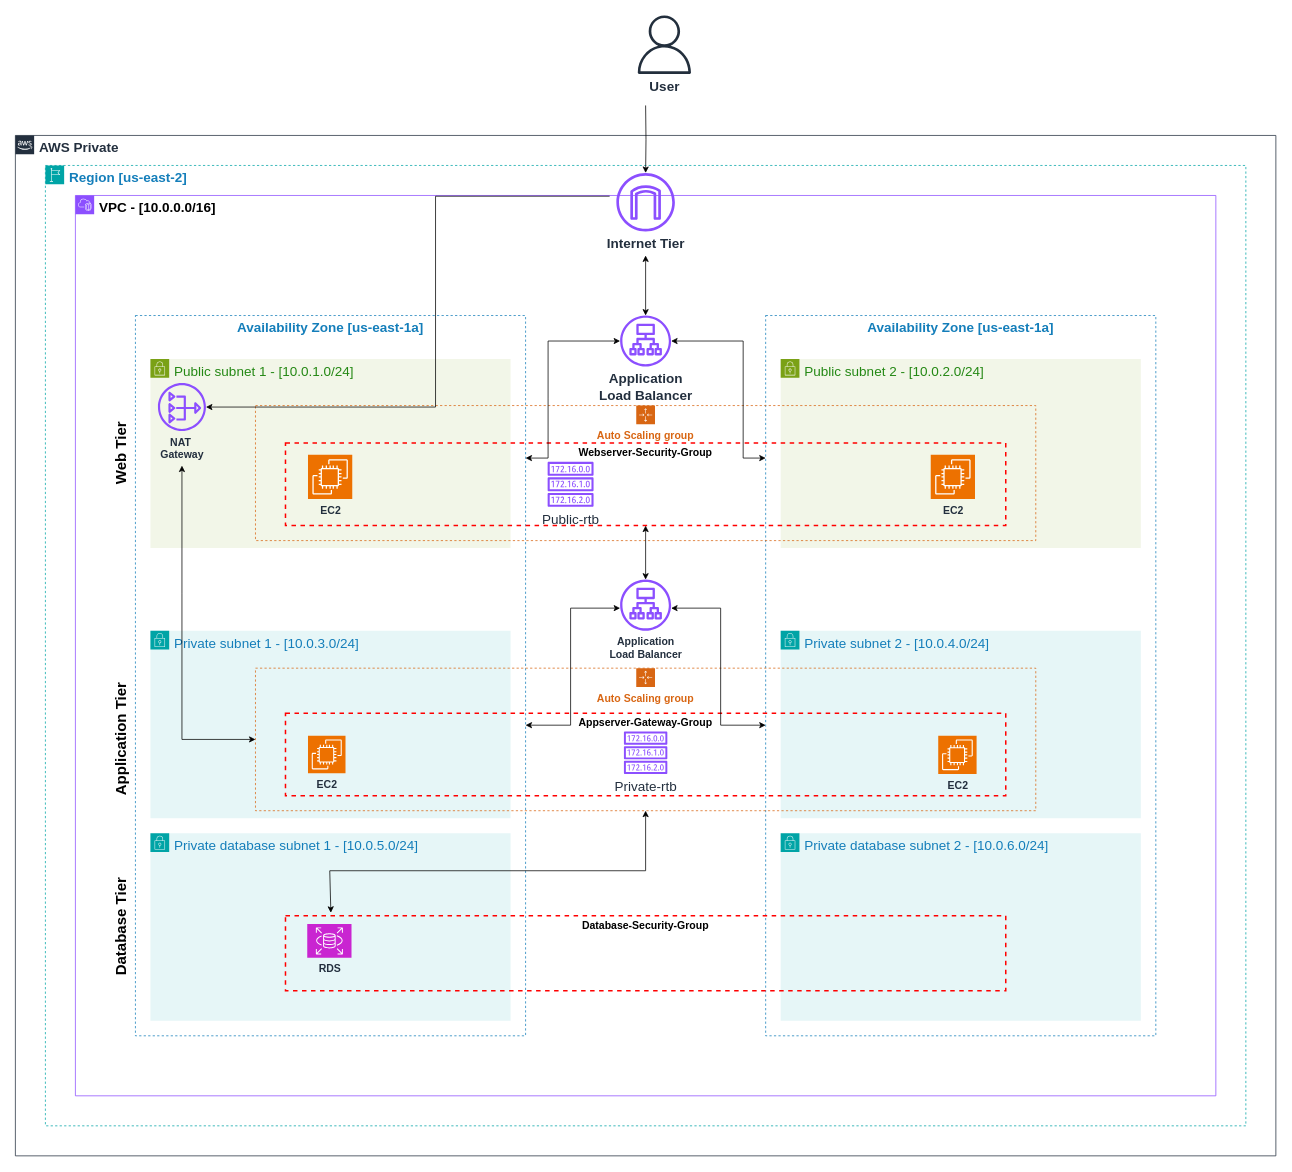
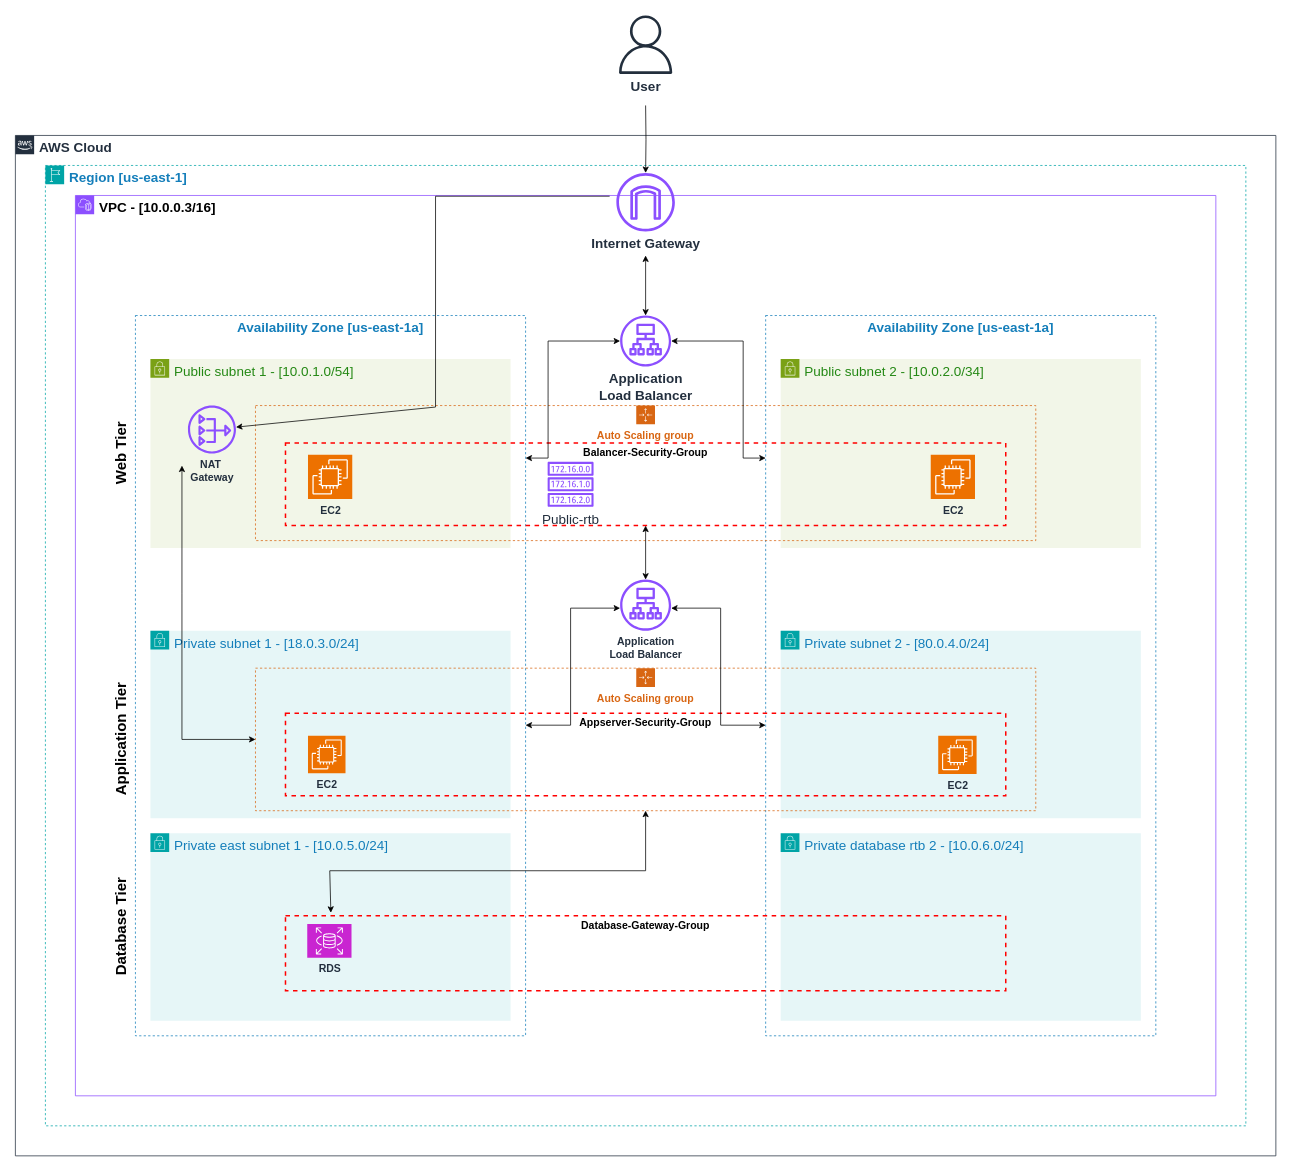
node "User": moved (664, 45) -> (645, 45)
node "AWS Private": label "AWS Private" -> "AWS Cloud"
node "Region [us-east-2]": label "Region [us-east-2]" -> "Region [us-east-1]"
node "VPC - [10.0.0.0/16]": label "VPC - [10.0.0.0/16]" -> "VPC - [10.0.0.3/16]"
node "Internet Tier": label "Internet Tier" -> "Internet Gateway"
node "Public subnet 1 - [10.0.1.0/24]": label "Public subnet 1 - [10.0.1.0/24]" -> "Public subnet 1 - [10.0.1.0/54]"
node "Public subnet 2 - [10.0.2.0/24]": label "Public subnet 2 - [10.0.2.0/24]" -> "Public subnet 2 - [10.0.2.0/34]"
node "NAT Gateway": moved (182, 407) -> (212, 429)
node "Webserver-Security-Group": label "Webserver-Security-Group" -> "Balancer-Security-Group"
node "Private subnet 1 - [10.0.3.0/24]": label "Private subnet 1 - [10.0.3.0/24]" -> "Private subnet 1 - [18.0.3.0/24]"
node "Private subnet 2 - [10.0.4.0/24]": label "Private subnet 2 - [10.0.4.0/24]" -> "Private subnet 2 - [80.0.4.0/24]"
node "Appserver-Gateway-Group": label "Appserver-Gateway-Group" -> "Appserver-Security-Group"
node "Private-rtb": removed
node "Private database subnet 1 - [10.0.5.0/24]": label "Private database subnet 1 - [10.0.5.0/24]" -> "Private east subnet 1 - [10.0.5.0/24]"
node "Private database subnet 2 - [10.0.6.0/24]": label "Private database subnet 2 - [10.0.6.0/24]" -> "Private database rtb 2 - [10.0.6.0/24]"
node "Database-Security-Group": label "Database-Security-Group" -> "Database-Gateway-Group"
